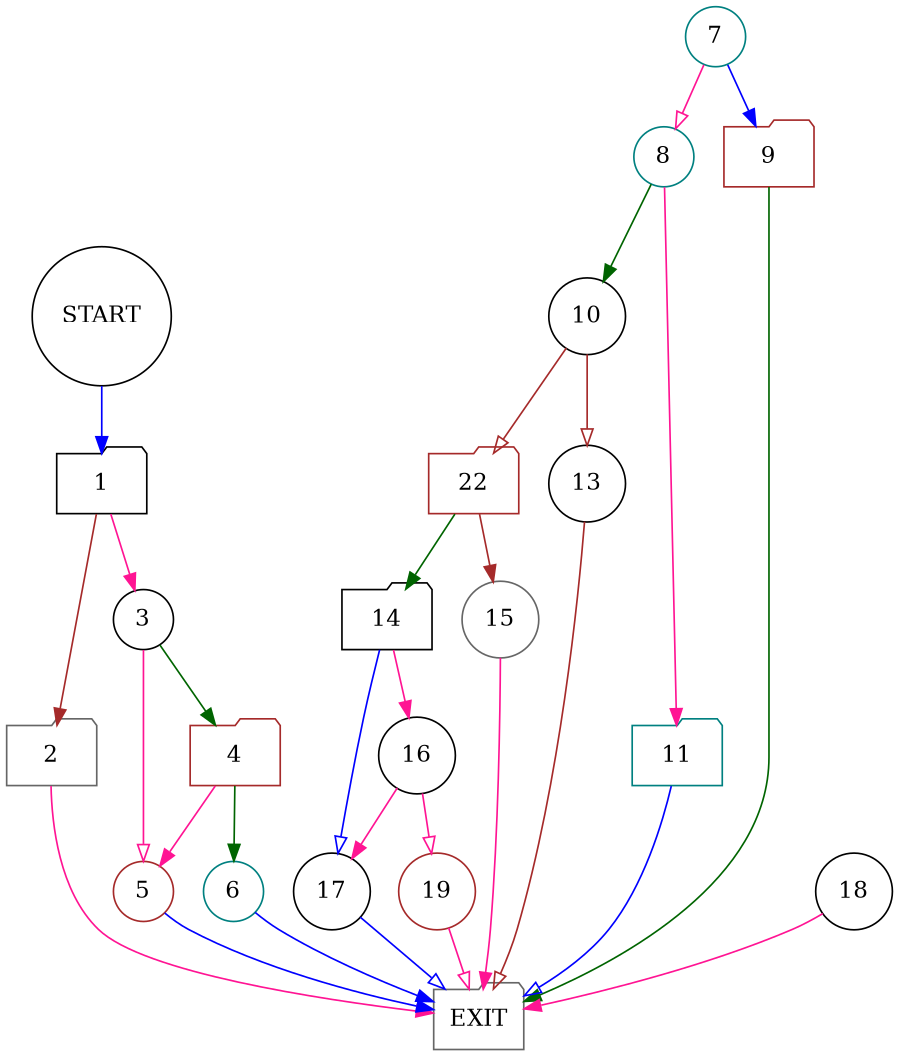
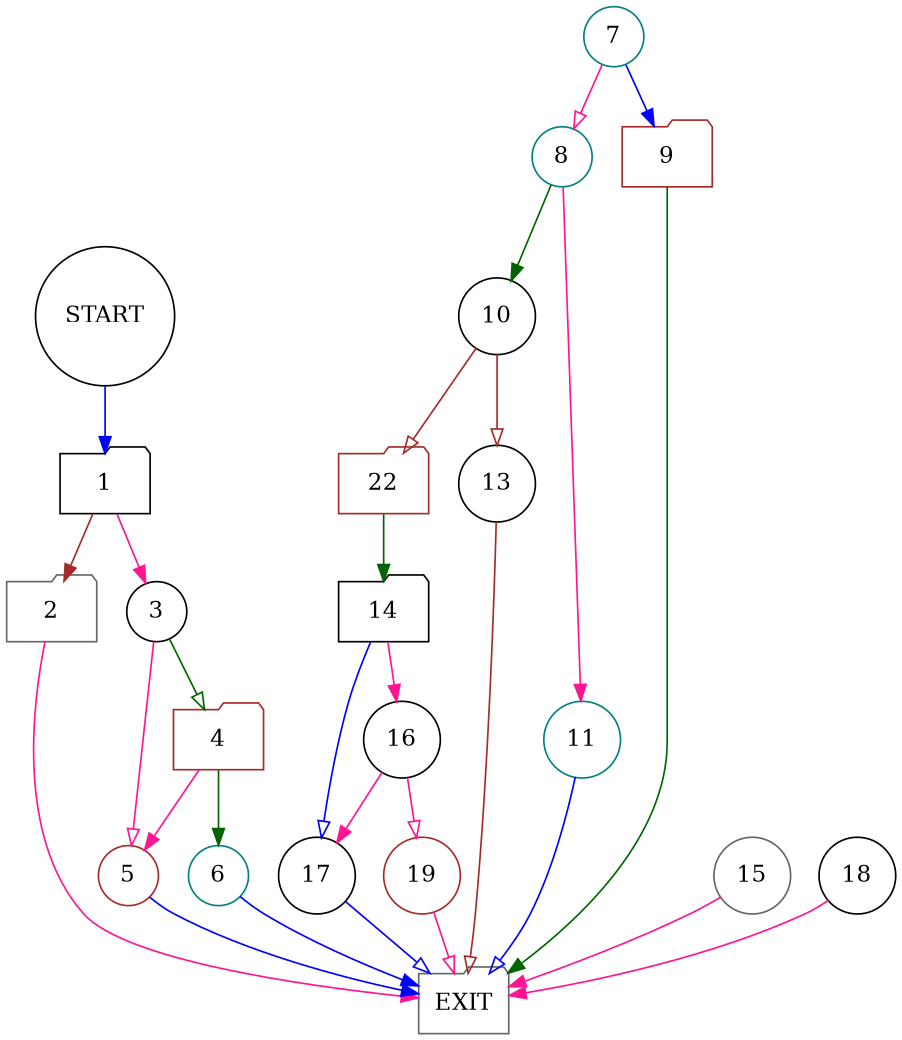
edge "22" -> "15": removed
edge "3" -> "4": arrowhead normal -> onormal
node "11": shape folder -> circle
